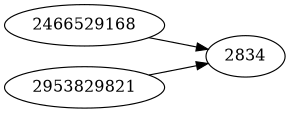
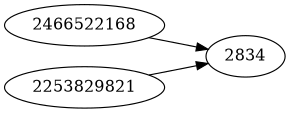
node "2466529168": label "2466529168" -> "2466522168"
node "2953829821": label "2953829821" -> "2253829821"
